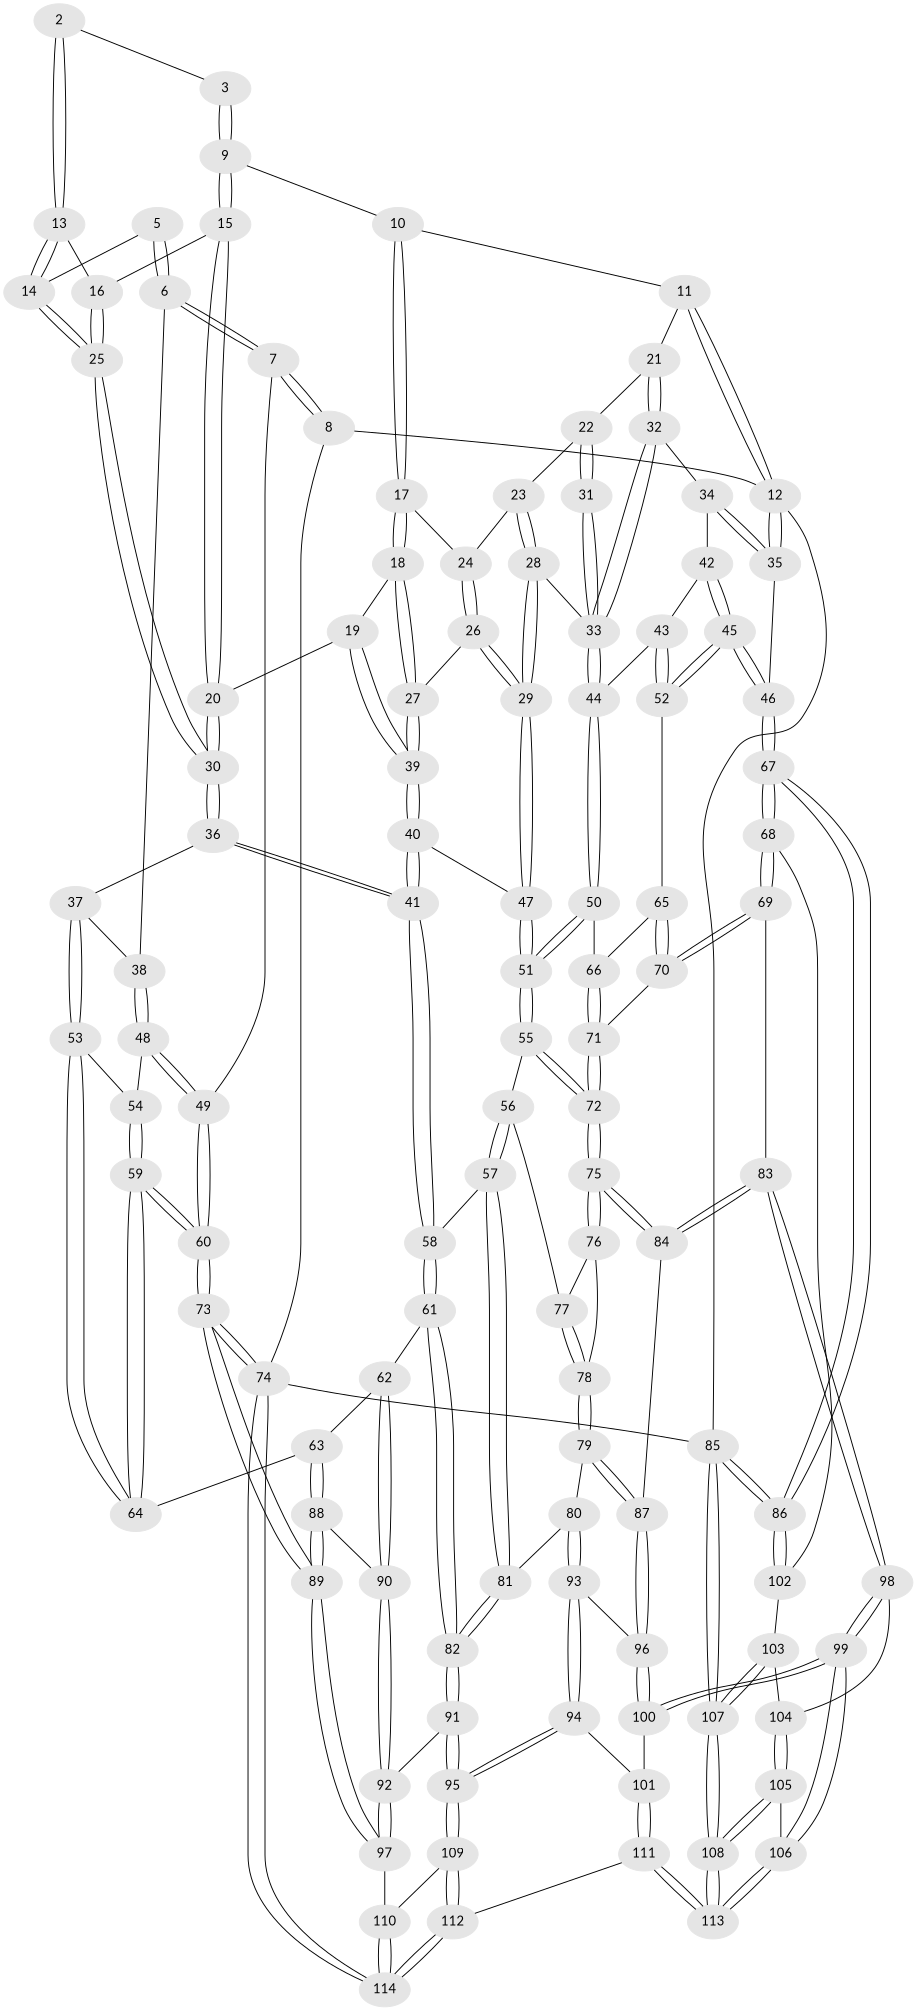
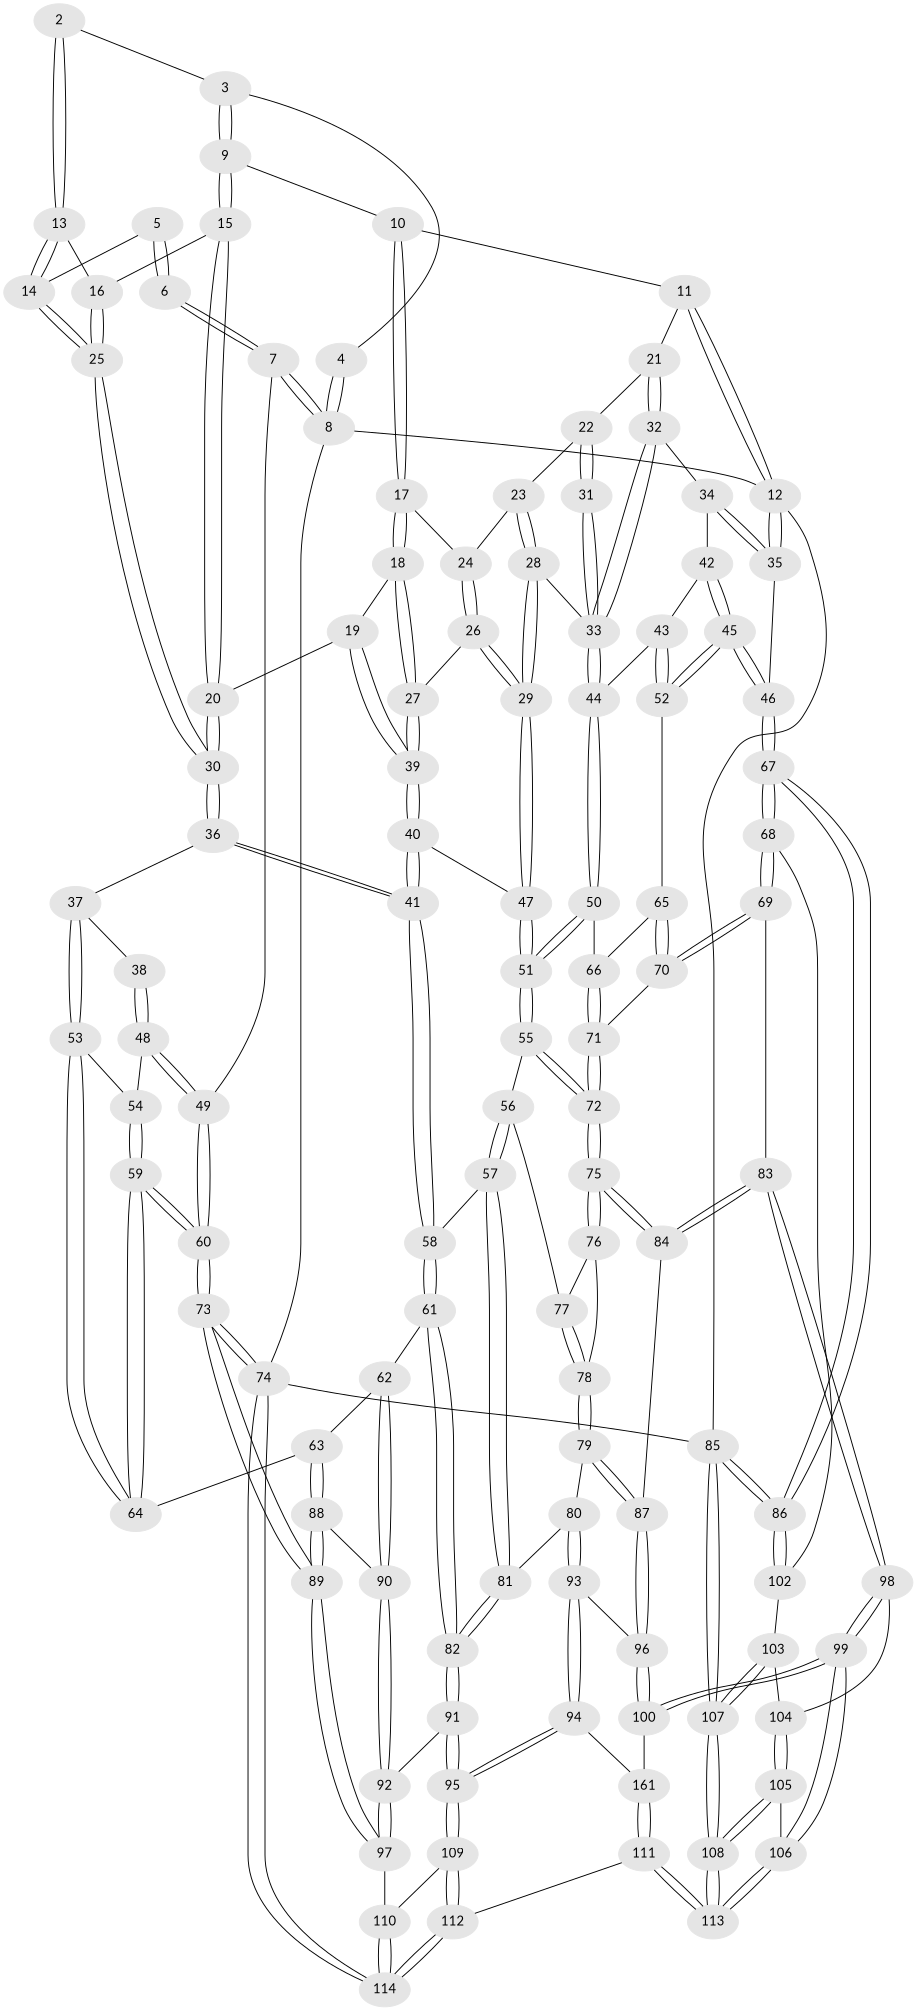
node "4": added
edge "6" -- "38": removed
node "101": label "101" -> "161"
